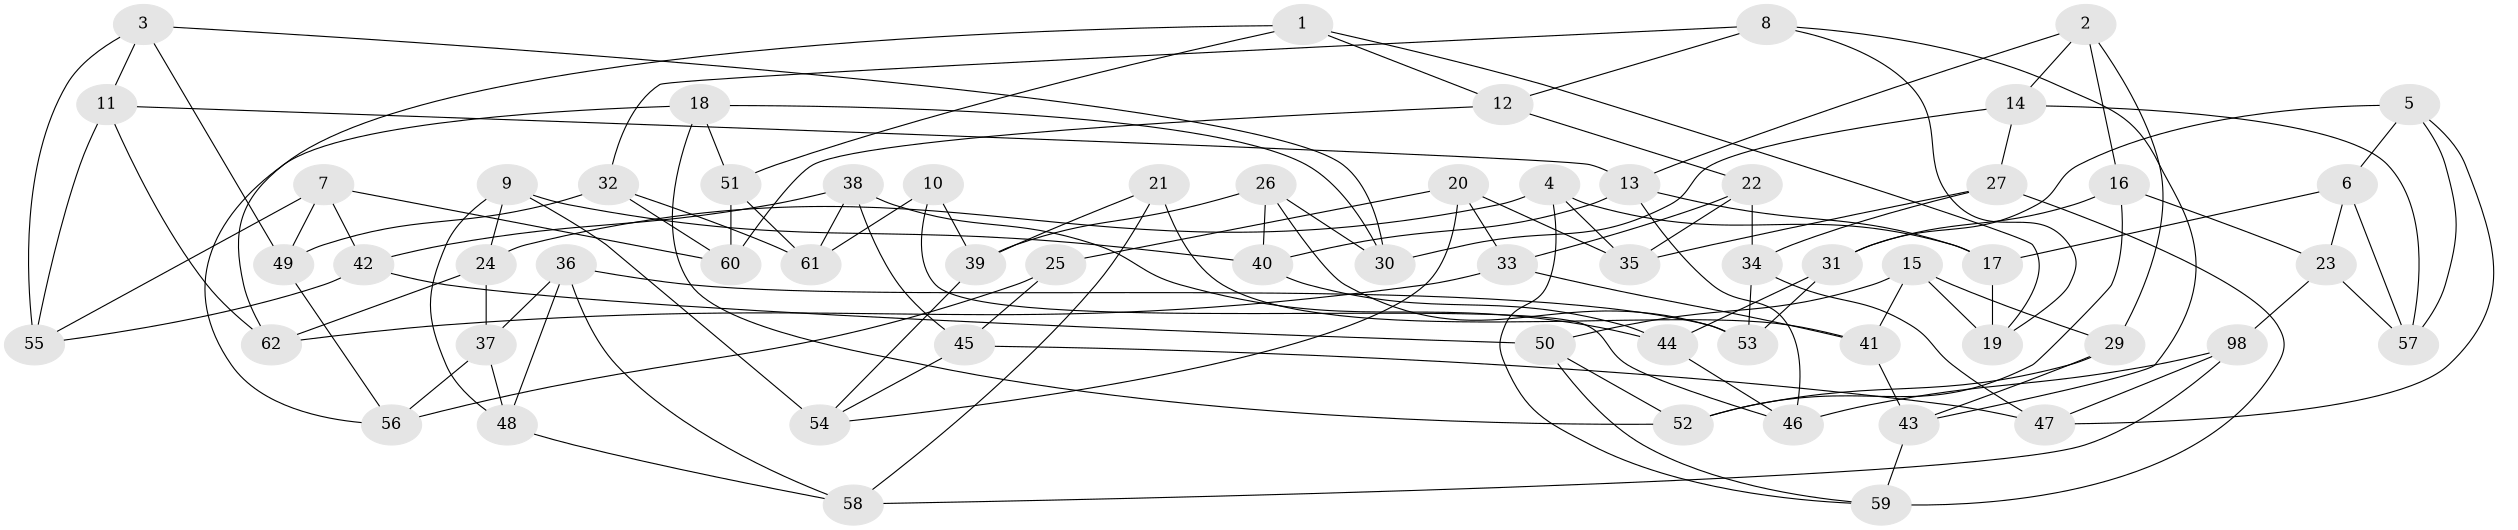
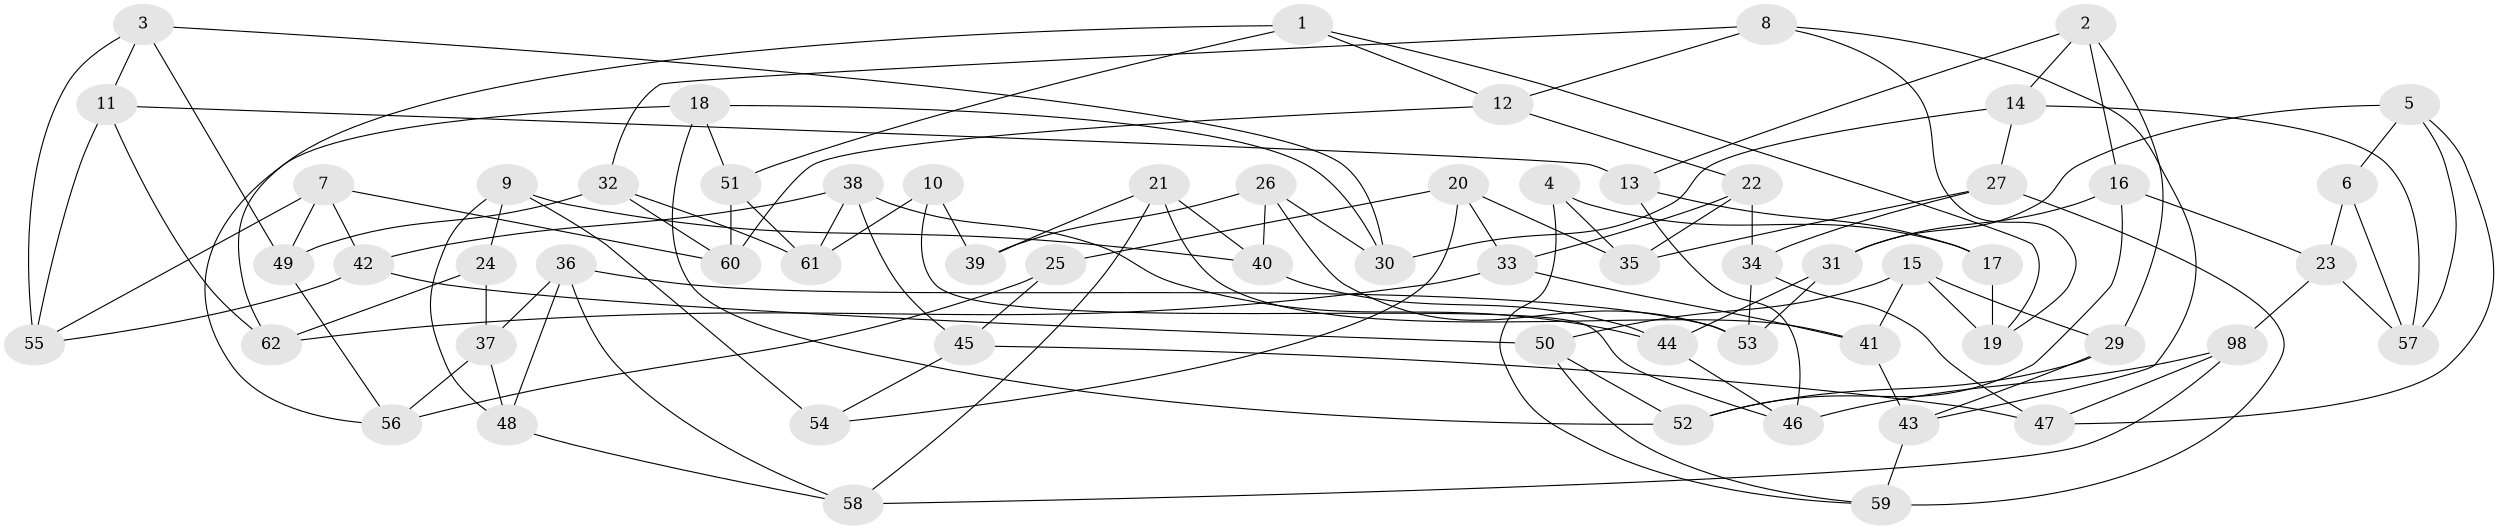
edge "4" -- "24": removed
edge "6" -- "17": removed
edge "13" -- "40": now "21" -- "40"
edge "39" -- "54": removed
